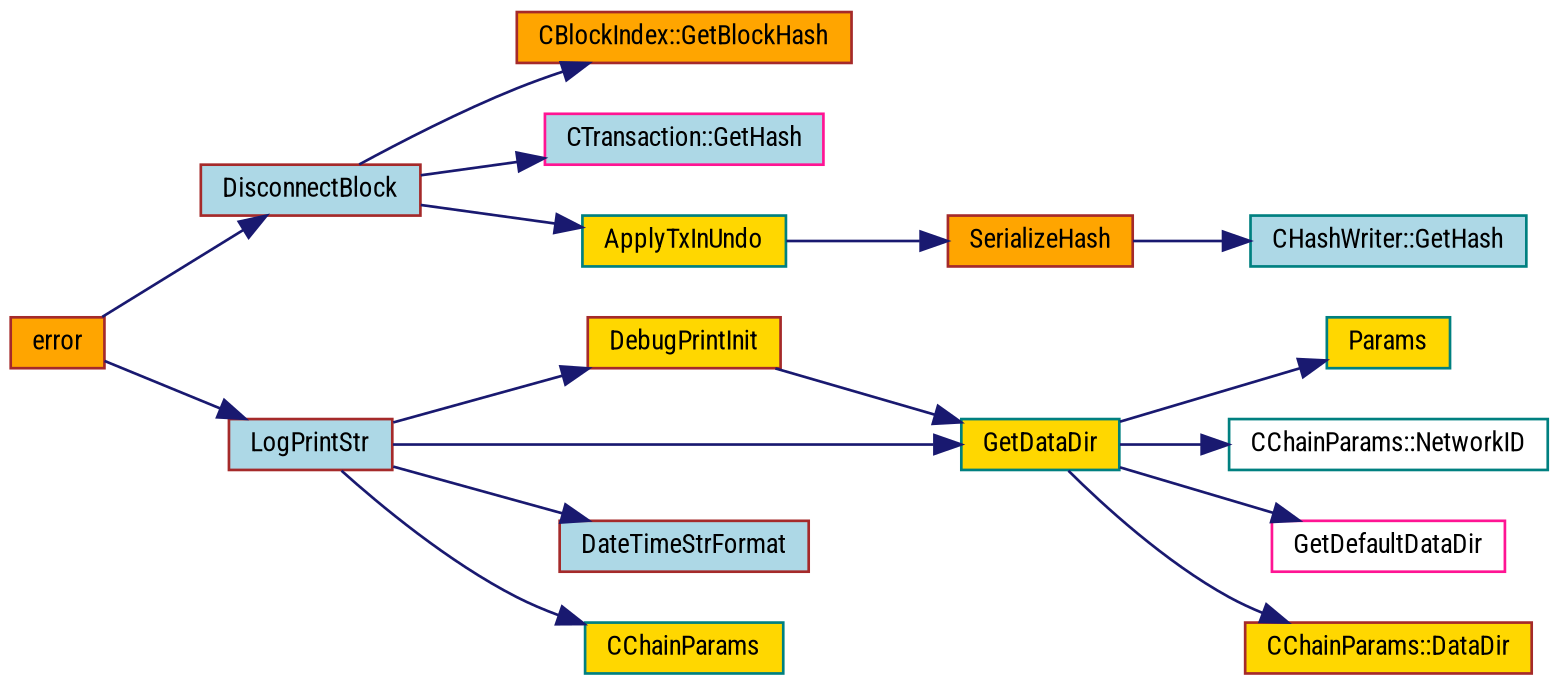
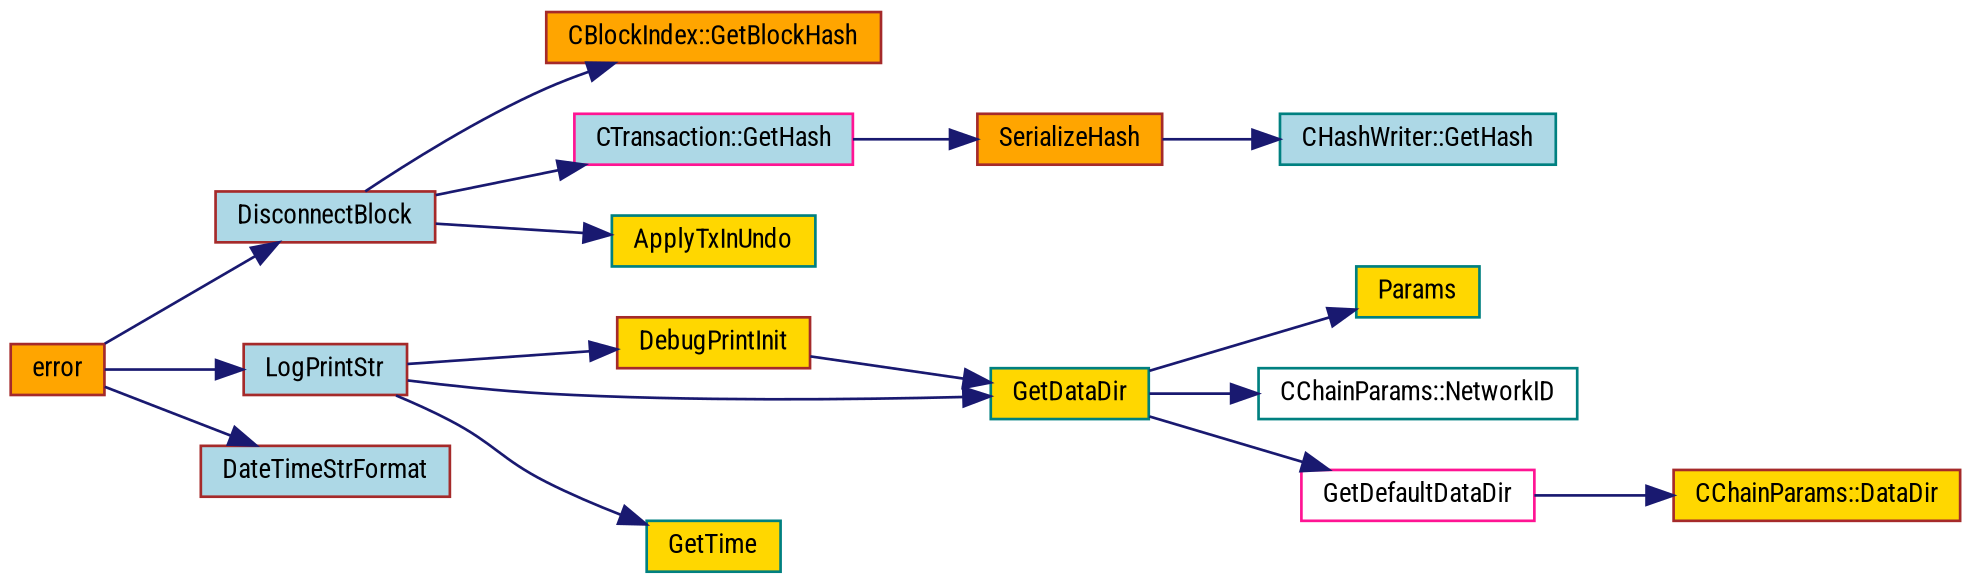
edge "ApplyTxInUndo" -> "SerializeHash": now "CTransaction::GetHash" -> "SerializeHash"
edge "LogPrintStr" -> "DateTimeStrFormat": now "error" -> "DateTimeStrFormat"
edge "GetDataDir" -> "CChainParams::DataDir": now "GetDefaultDataDir" -> "CChainParams::DataDir"
node "CChainParams": label "CChainParams" -> "GetTime"
